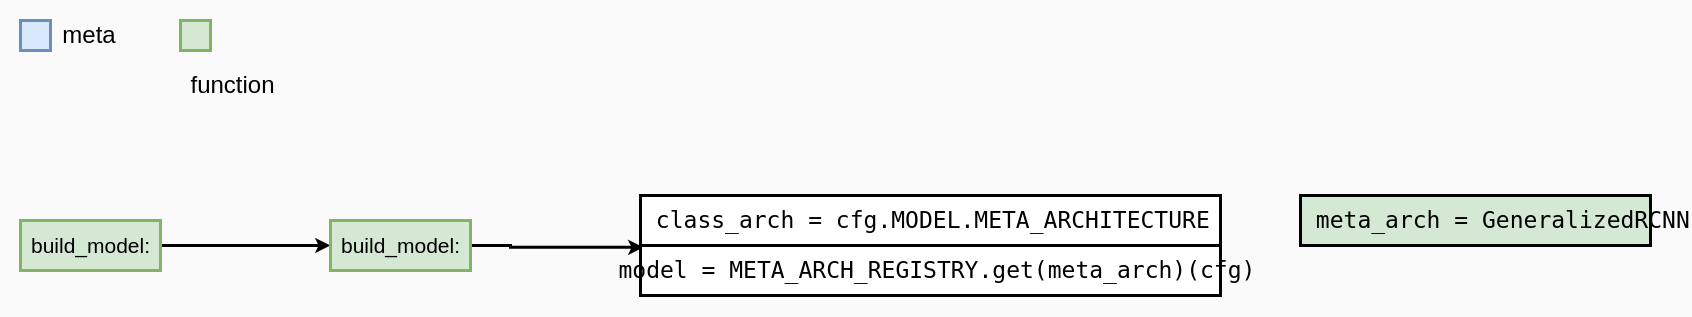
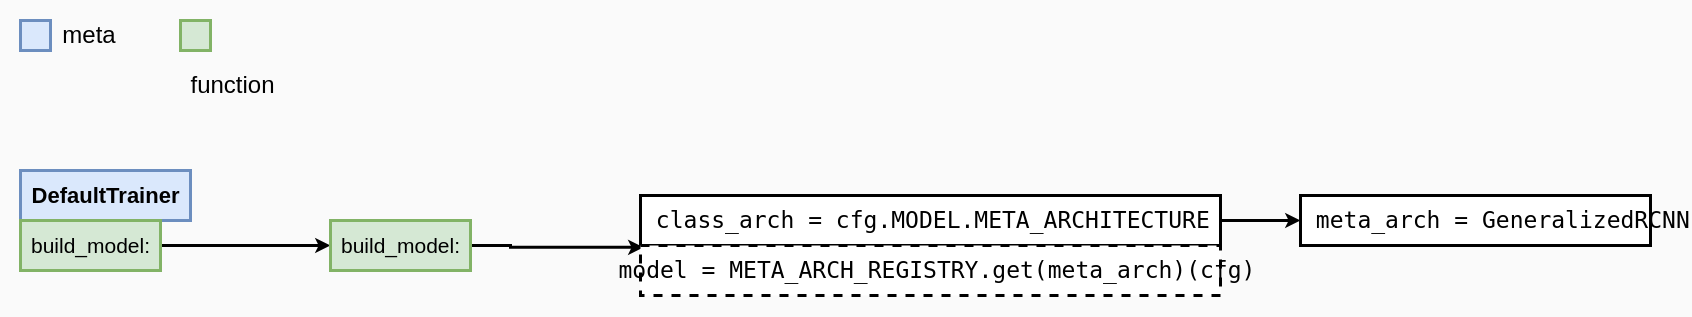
node "DefaultTrainer": added
node "meta_arch = GeneralizedRCNN": fillcolor #d5e8d4 -> #ffffff
edge "class_arch = cfg.MODEL.META_ARCHITECTURE" -> "model = META_ARCH_REGISTRY.get(meta_arch)(cfg)": now "class_arch = cfg.MODEL.META_ARCHITECTURE" -> "meta_arch = GeneralizedRCNN"
node "model = META_ARCH_REGISTRY.get(meta_arch)(cfg)": style solid -> dashed
